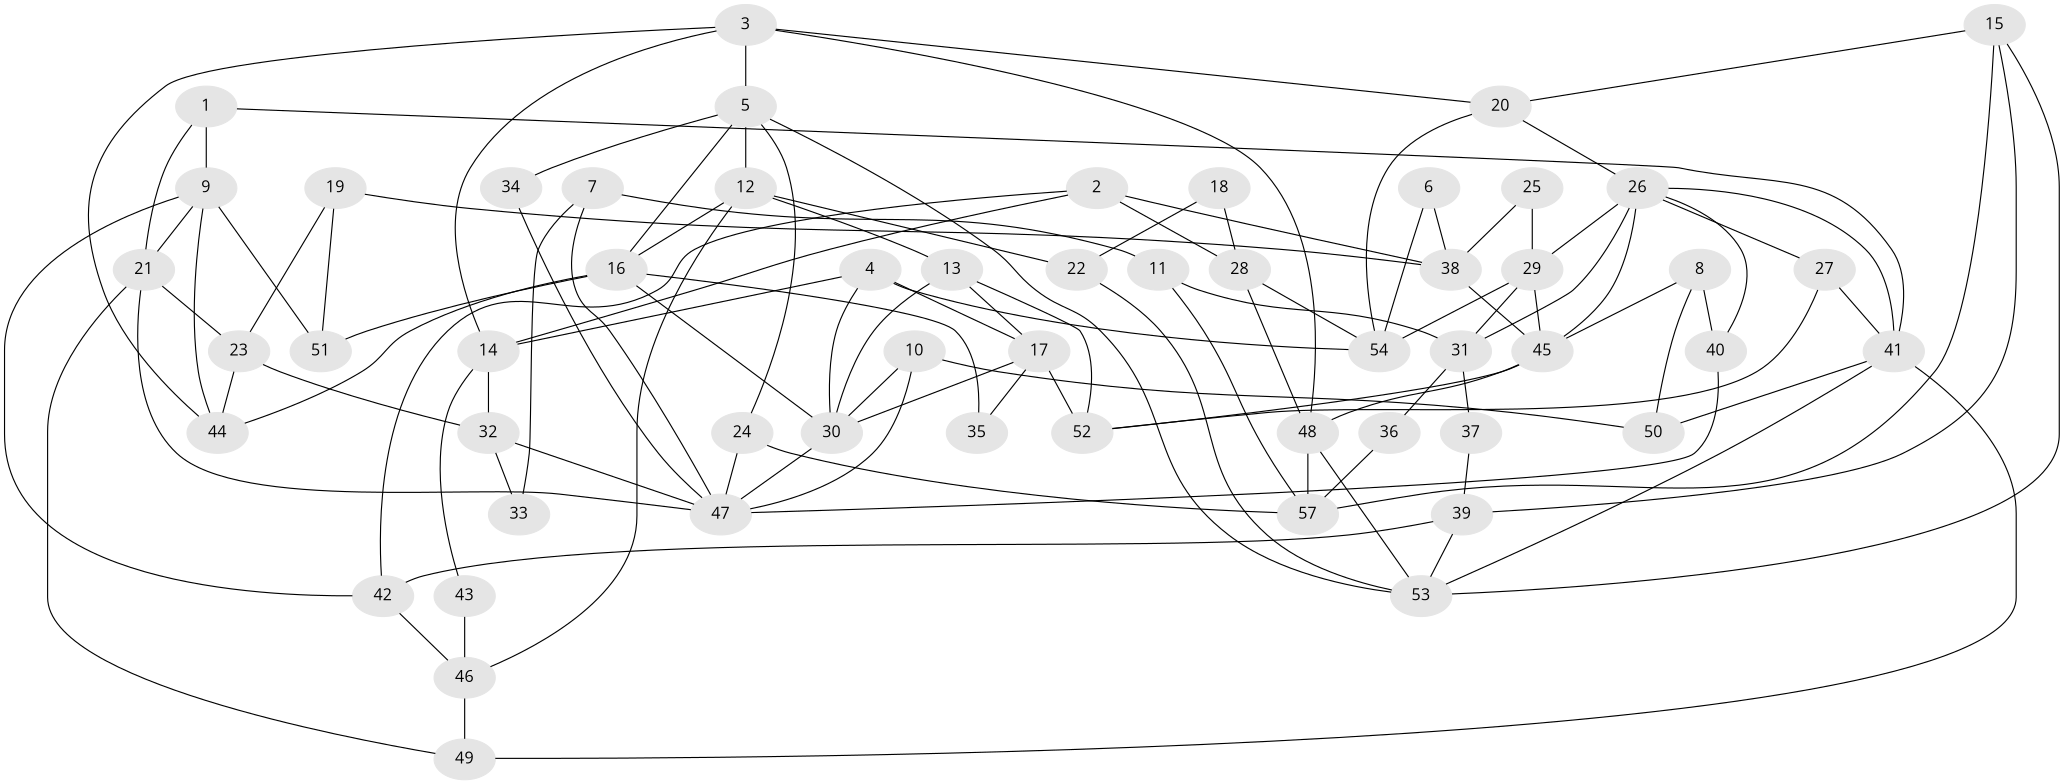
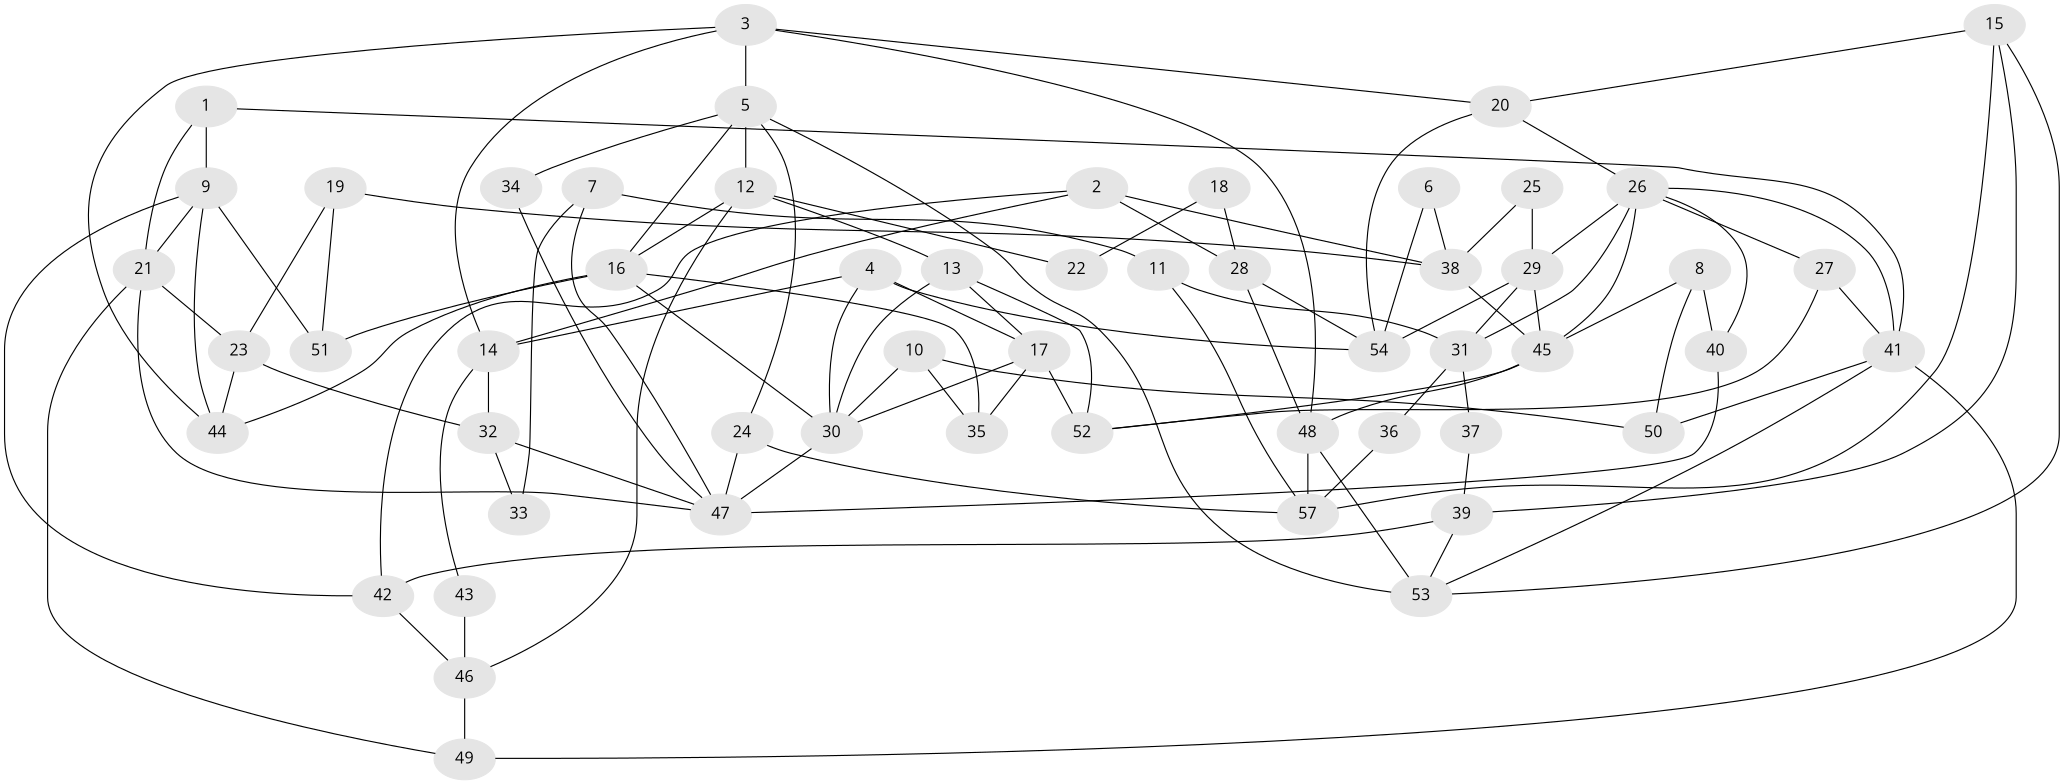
edge "10" -- "47": now "10" -- "35"
edge "22" -- "53": removed
